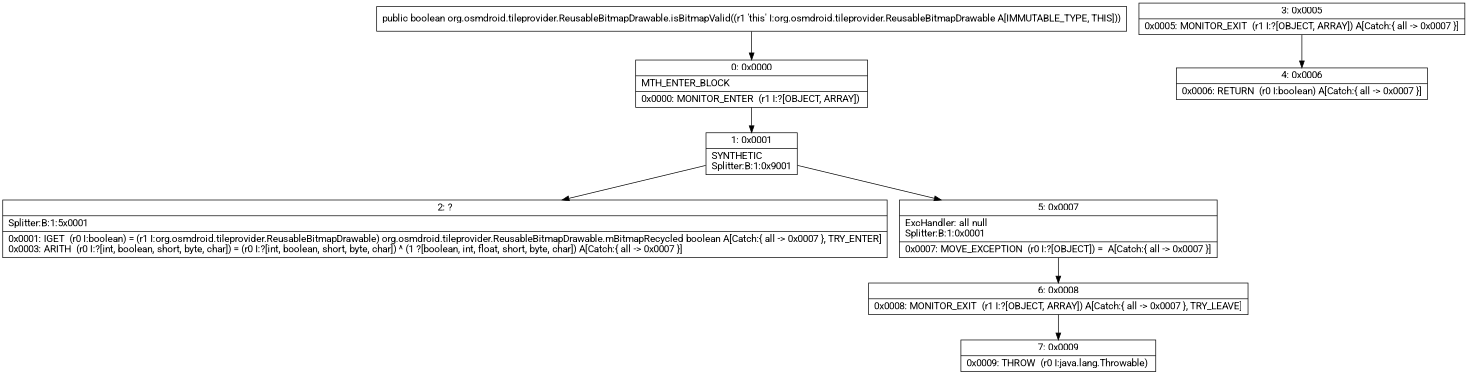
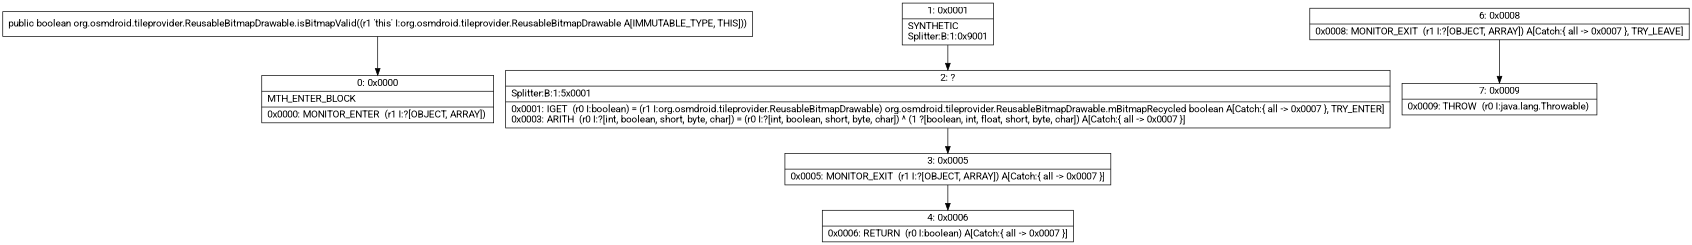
edge "0: 0x0000" -> "1: 0x0001": removed
edge "2: ?" -> "3: 0x0005": added
node "5: 0x0007": removed
